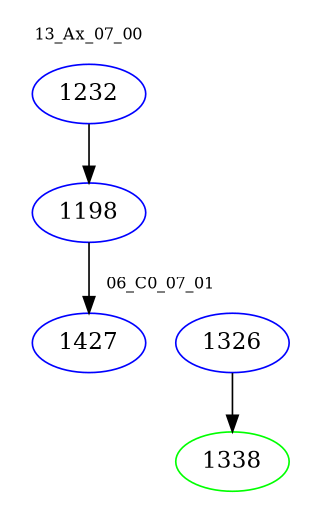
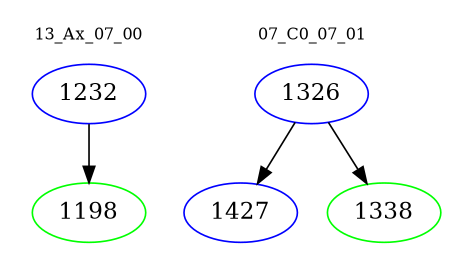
node "1198": color blue -> green
edge "1198" -> "1427": now "1326" -> "1427"
cluster "06_C0_07_01": label "06_C0_07_01" -> "07_C0_07_01"
